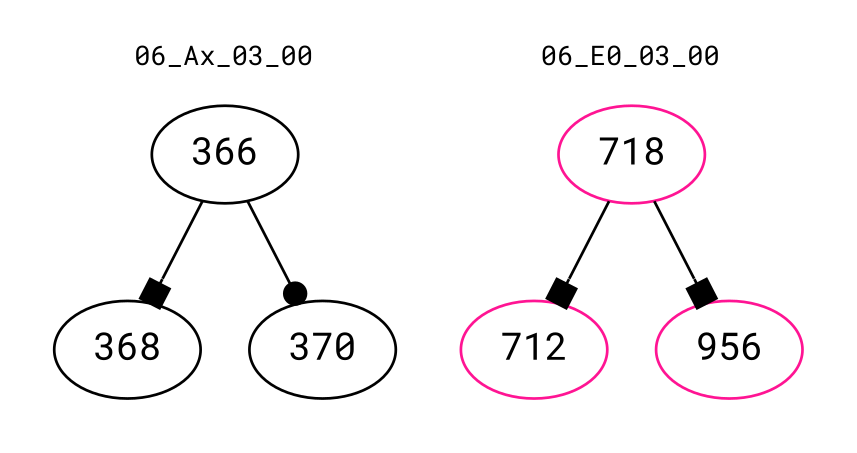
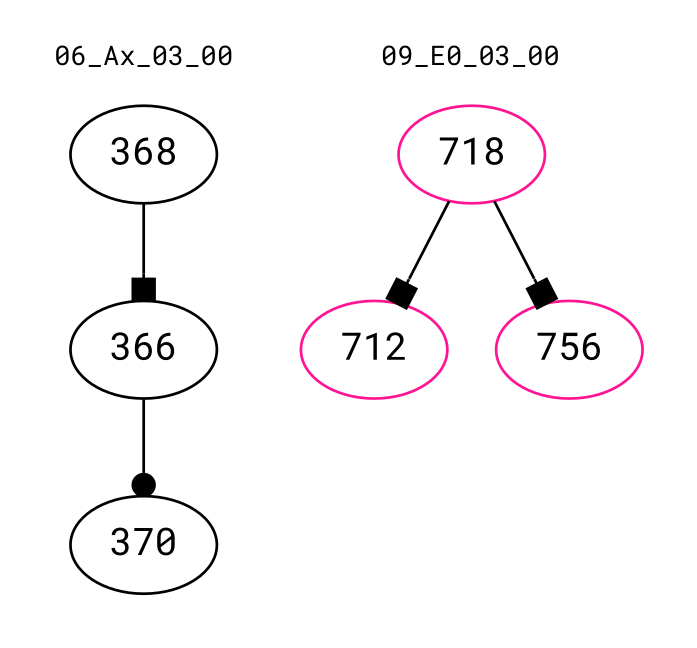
cluster "06_E0_03_00": label "06_E0_03_00" -> "09_E0_03_00"
edge "366" -> "368": reversed
node "956": label "956" -> "756"
